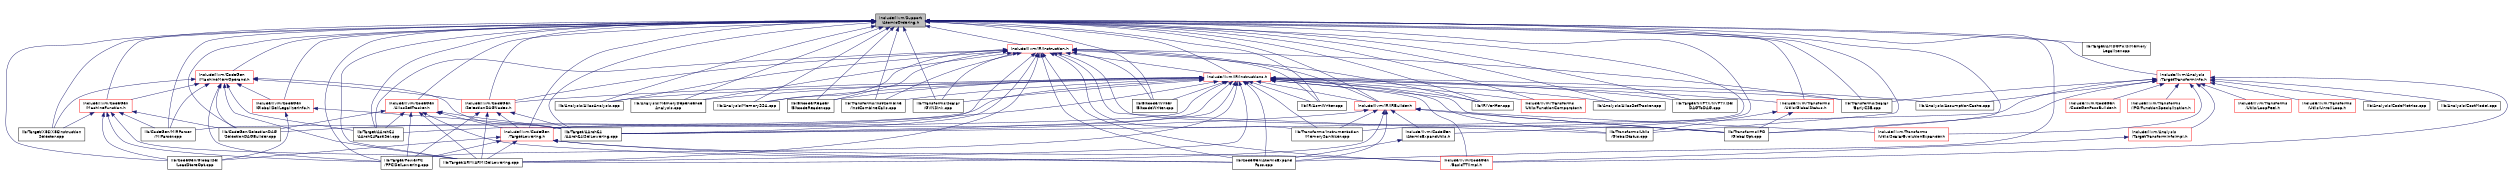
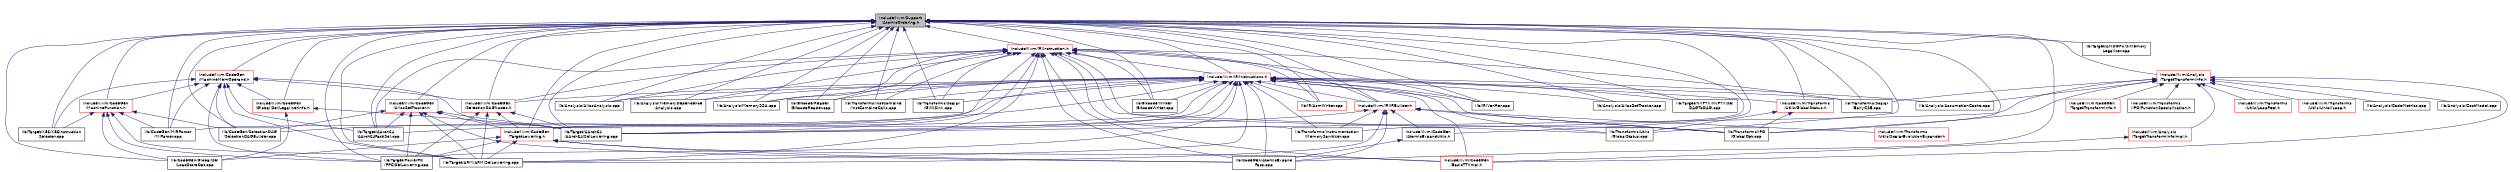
node "lib/IR/AsmWriter.cpp": color black -> red
node "include/llvm/Transforms /Utils/FunctionComparator.h": removed
node "include/llvm/CodeGen /CodeGenPassBuilder.h": label "include/llvm/CodeGen /CodeGenPassBuilder.h" -> "include/llvm/CodeGen /TargetTransformInfo.h"
node "include/llvm/Transforms /IPO/FunctionSpecialization.h": color red -> black
edge "include/llvm/Transforms /Utils/ScalarEvolutionExpander.h" -> "include/llvm/Analysis /TargetTransformInfo.h": removed
